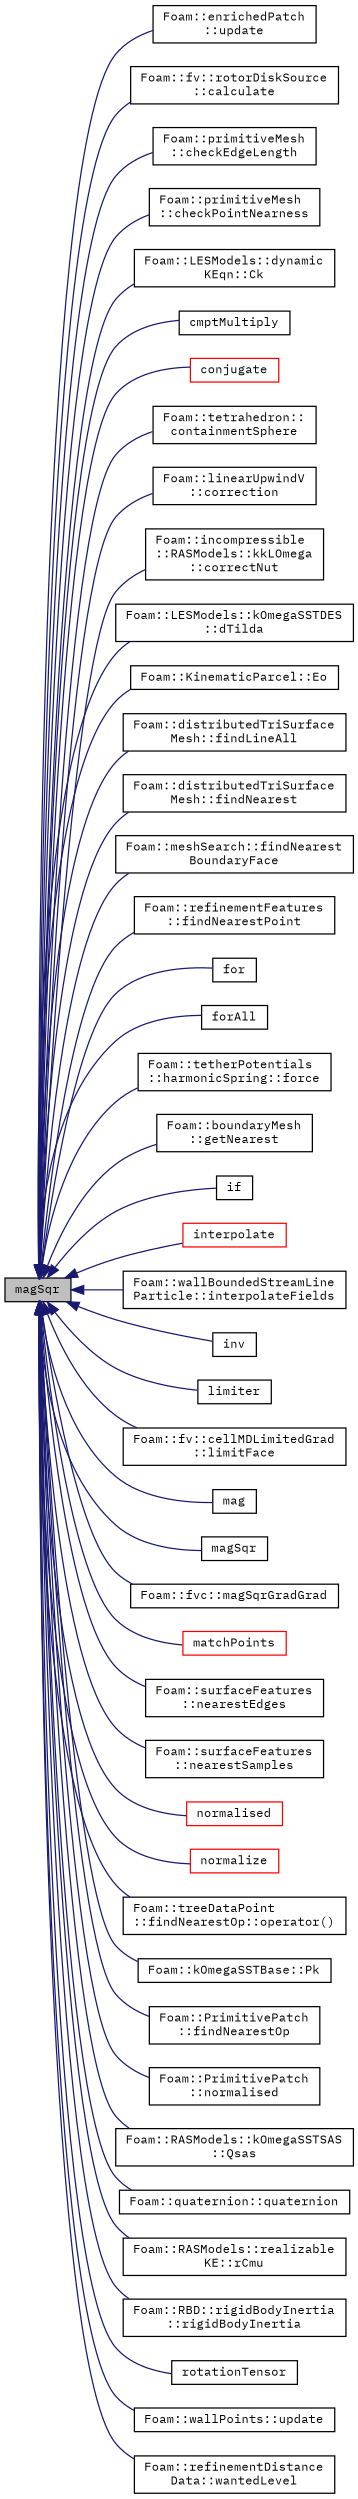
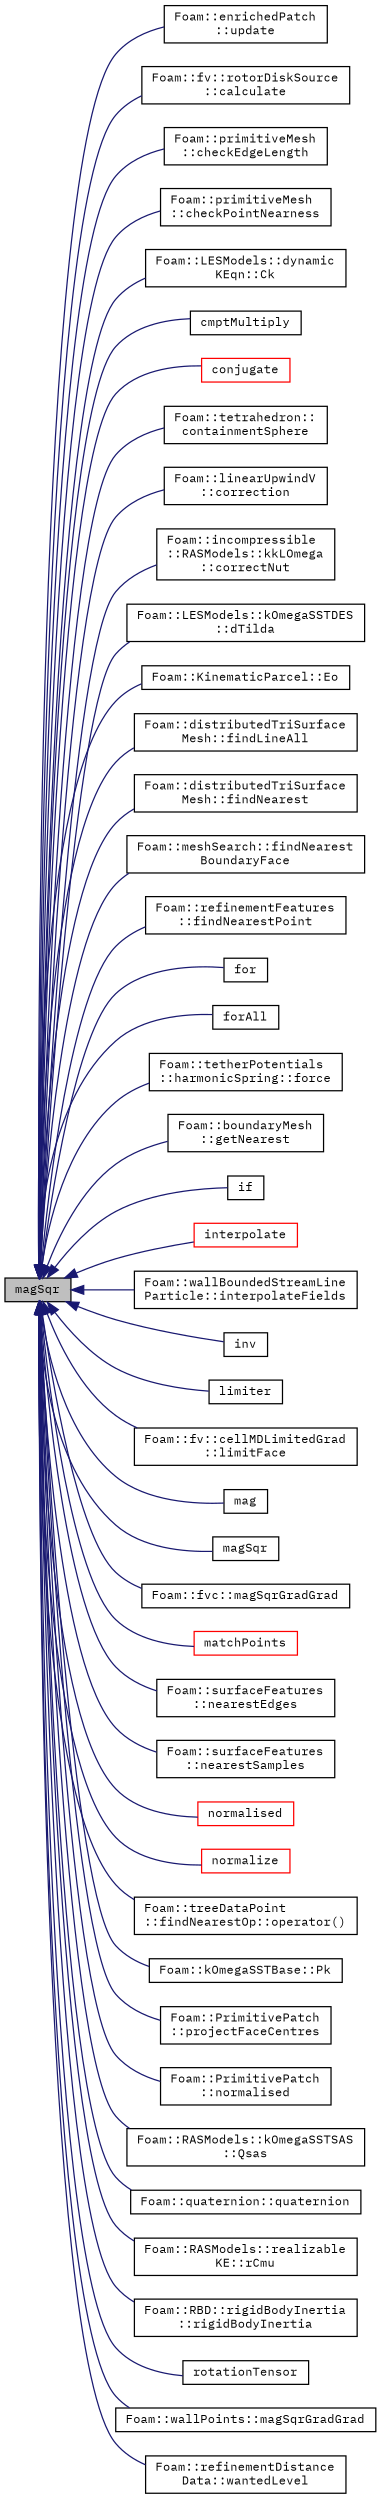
node "Foam::PrimitivePatch ::findNearestOp": label "Foam::PrimitivePatch ::findNearestOp" -> "Foam::PrimitivePatch ::projectFaceCentres"
node "Foam::wallPoints::update": label "Foam::wallPoints::update" -> "Foam::wallPoints::magSqrGradGrad"
